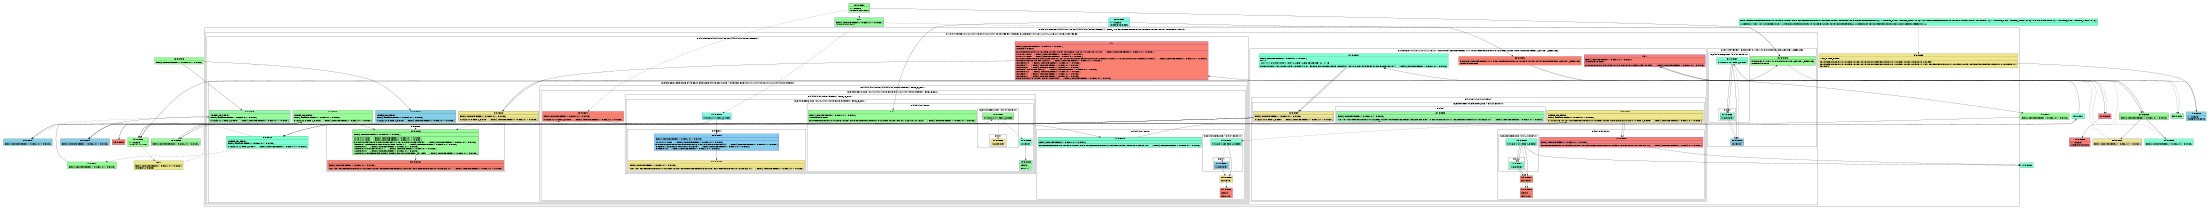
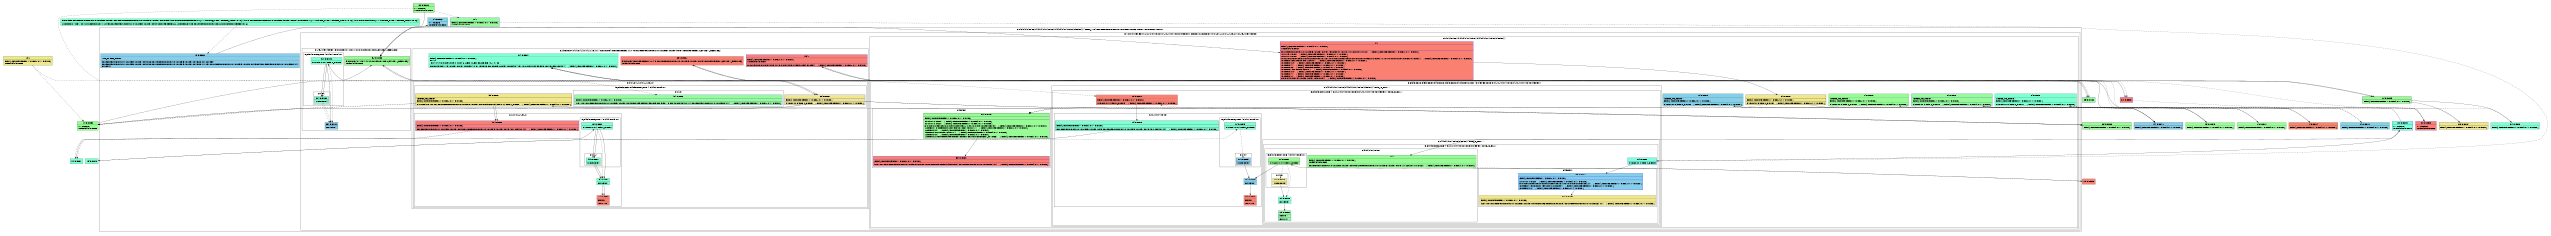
node "23: 0x008f": text "Splitter:B:23:0x008f" -> "Splitter:B:23:0x007f"
edge "1: 0x0013" -> "54: 0x0139": added
node "0: 0x0000": fillcolor khaki -> skyblue
edge "32: 0x00a9" -> "54: 0x0139": added
edge "15: 0x007c" -> "56: 0x013c": now "55: 0x013a" -> "56: 0x013c"
edge "10: 0x0070" -> "9: 0x006e": reversed
cluster "R(1:57)": label "R(1:57)" -> "R(7:57)"
edge "7: 0x0069" -> "8: 0x006b": removed
edge "4: 0x0062" -> "5: 0x0065": style solid -> dashed
edge "22: 0x008d" -> "5: 0x0065": now "22: 0x008d" -> "23: 0x008f"
edge "7: 0x0069" -> "52: 0x010f": style solid -> dashed
cluster "R(1:27)": label "R(1:27)" -> "R(1:23)"
node "35: 0x00b7": color blue -> black
node "16: 0x007e": text "if (r1.zzio != zze) goto L_0x0080" -> "if (r1.zzio != null) goto L_0x0080"
edge "47: 0x00ec" -> "48: ?": reversed
cluster "R(0:17)": label "R(0:17)" -> "R(1:17)"
edge "16: 0x007e" -> "18: 0x0085": now "26: 0x0097" -> "18: 0x0085"
edge "43: 0x00df" -> "42: 0x00dd": reversed
node "6: 0x0067": fillcolor palegreen -> salmon
node "53: 0x0138": color black -> blue
node "18: 0x0085": fillcolor khaki -> skyblue
node "45: 0x00e6": fillcolor salmon -> aquamarine
edge "27: 0x0099" -> "28: 0x009e": added
